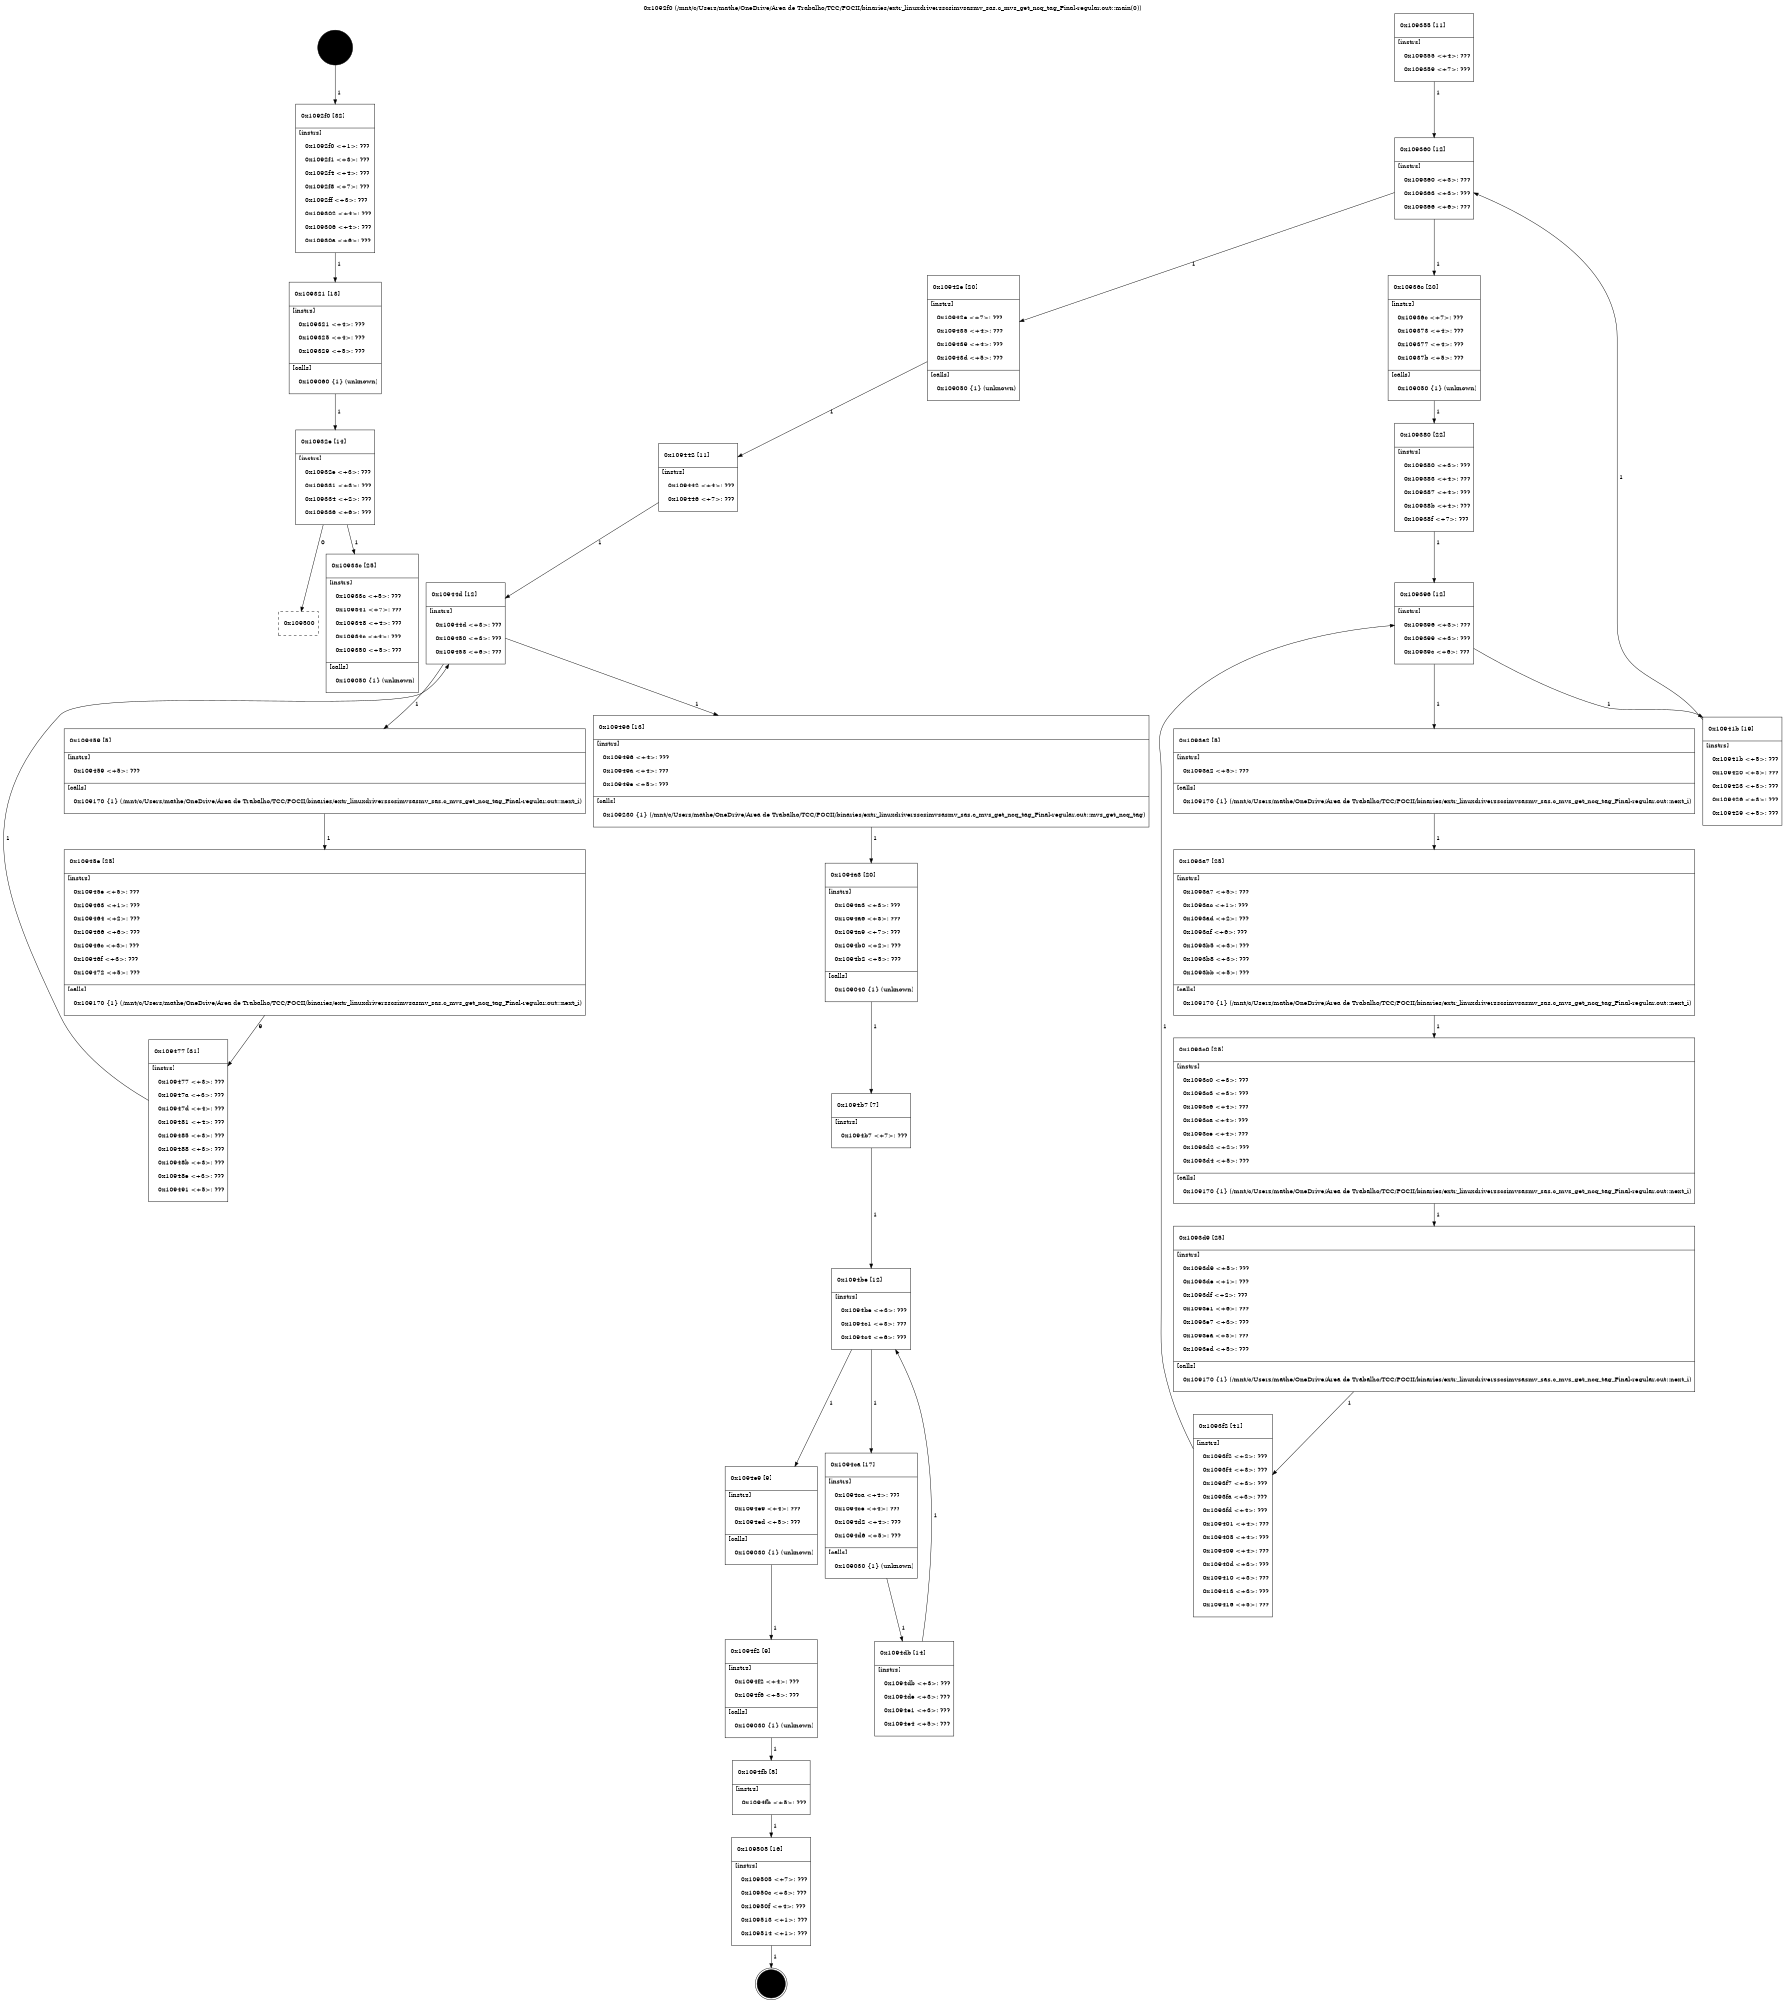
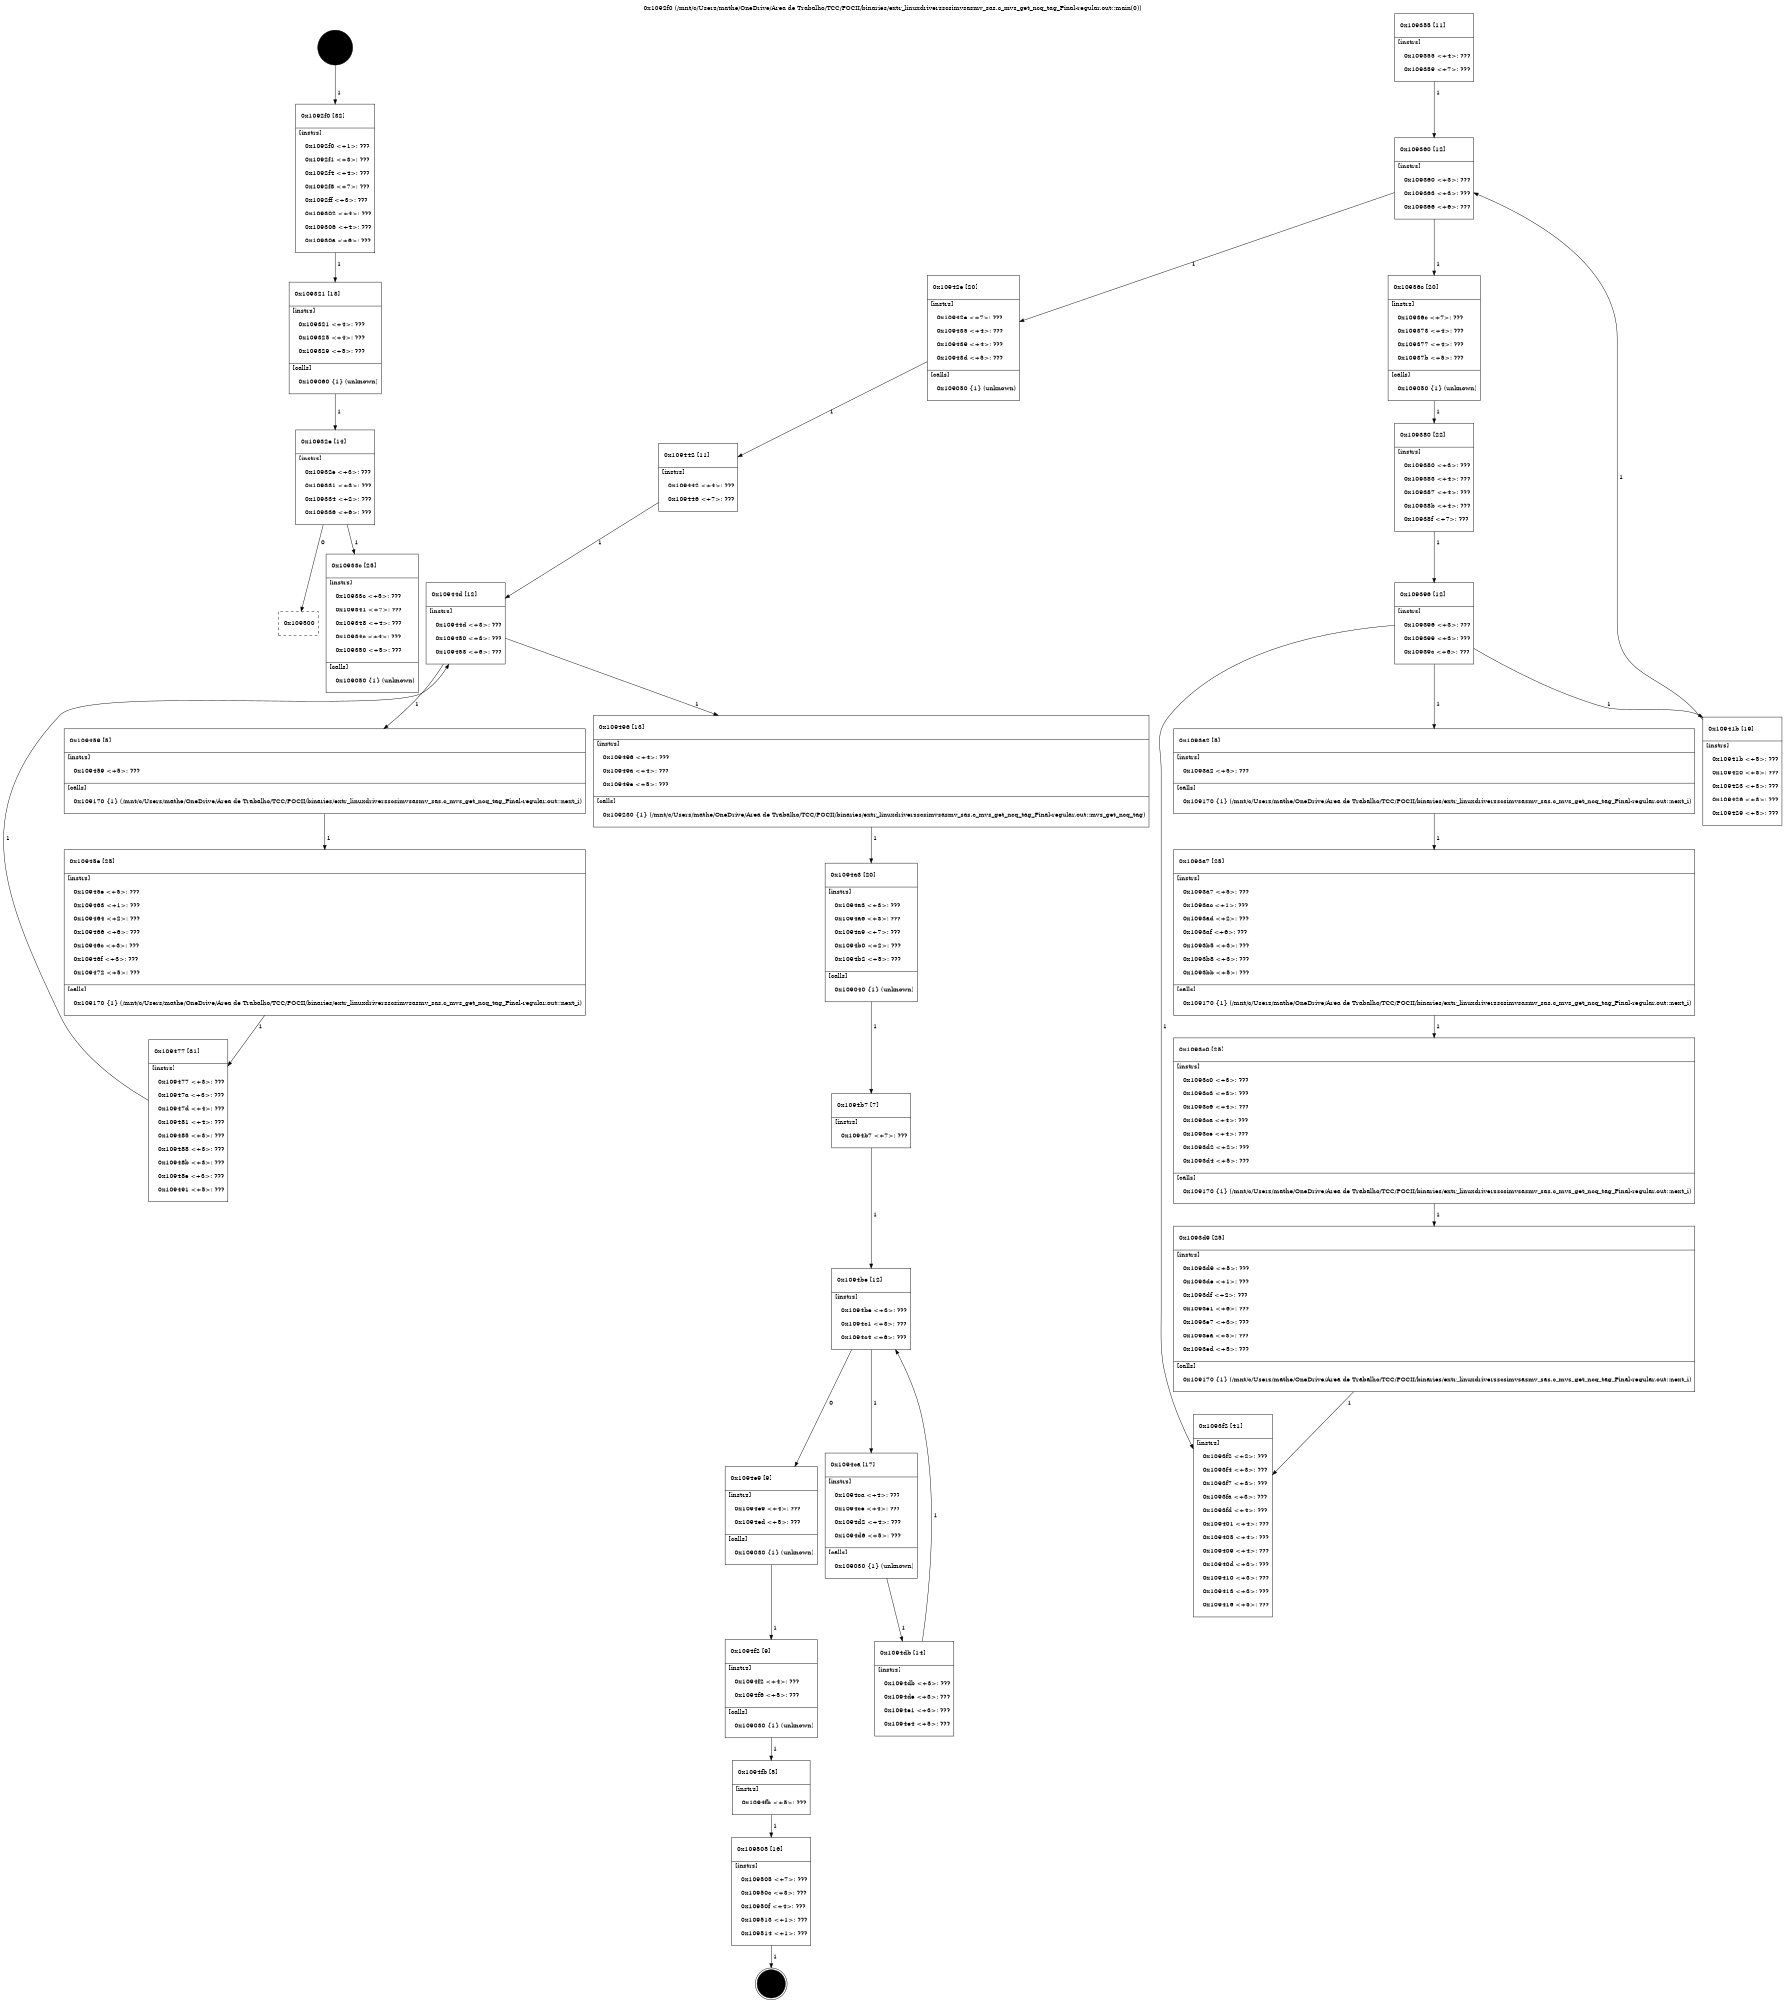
edge "0x1093f2 [41]" -> "0x109396 [12]": reversed
edge "0x10945e [25]" -> "0x109477 [31]": label " 9" -> " 1"
edge "0x1094be [12]" -> "0x1094e9 [9]": label " 1" -> " 0"
